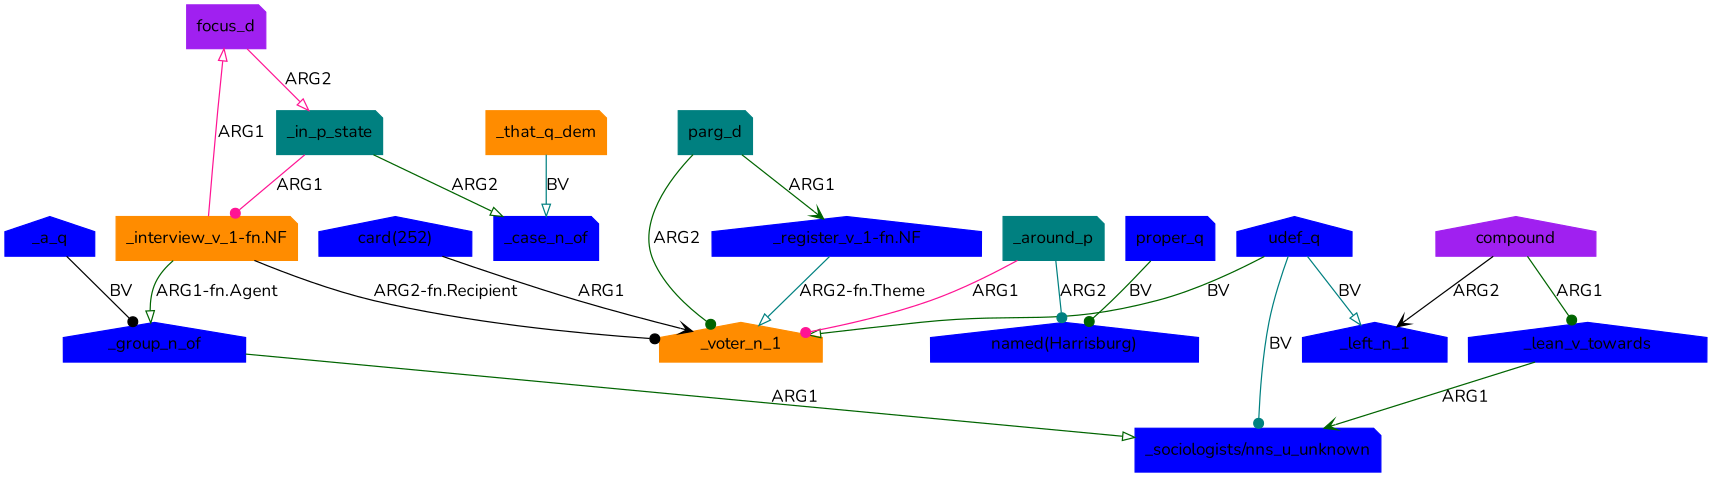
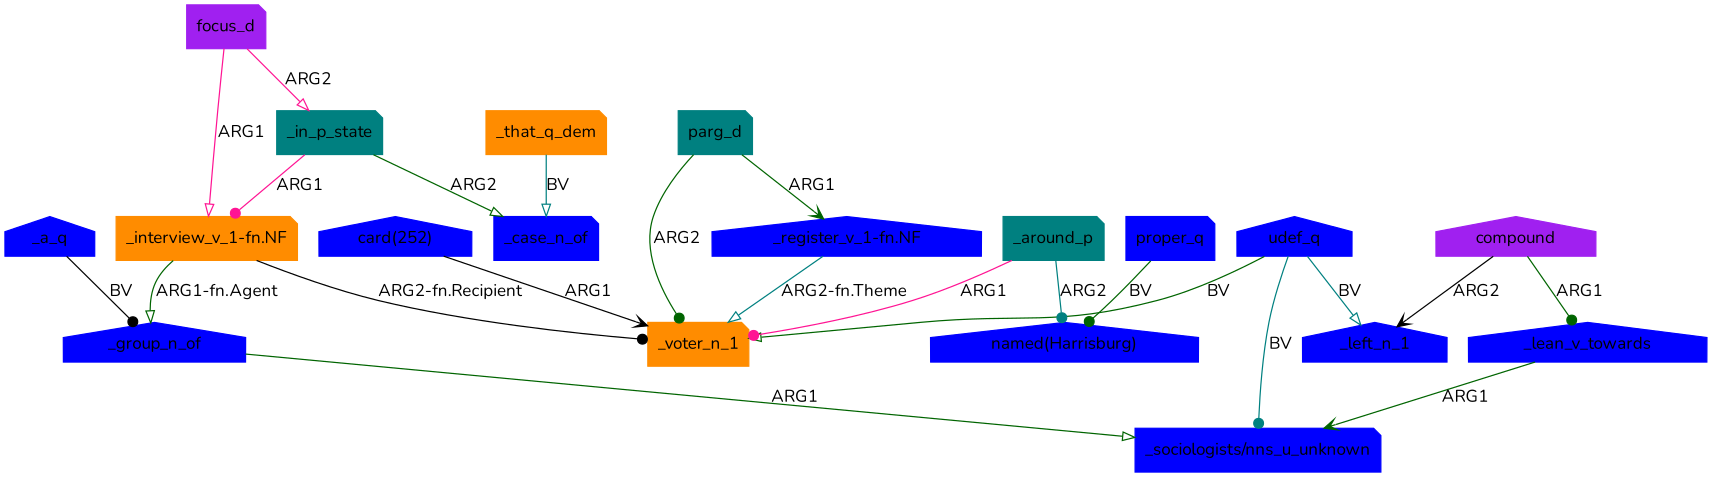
edge "_interview_v_1-fn.NF" -> "focus_d": reversed
node "_voter_n_1": shape house -> note
